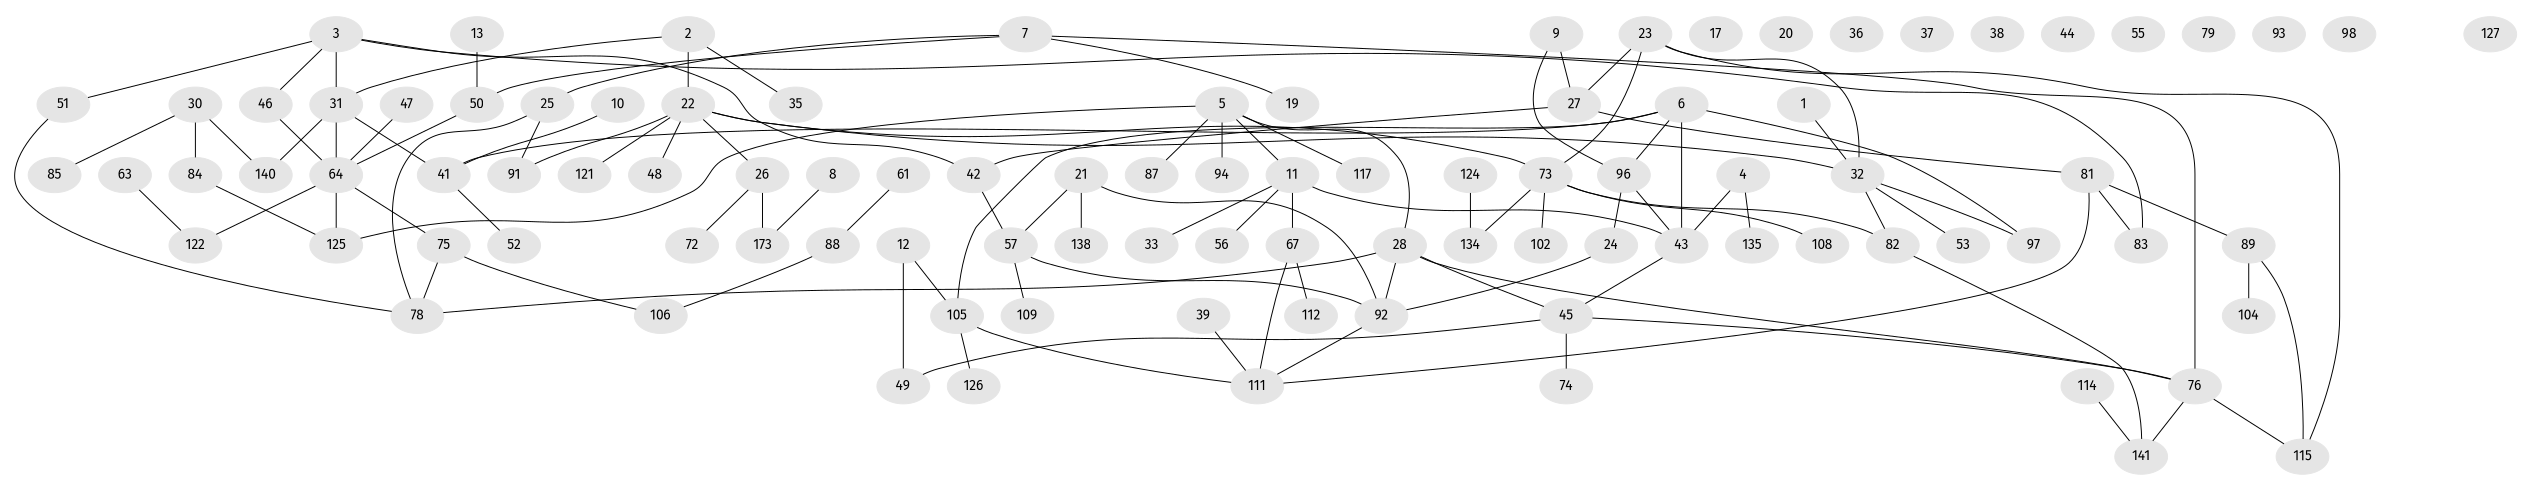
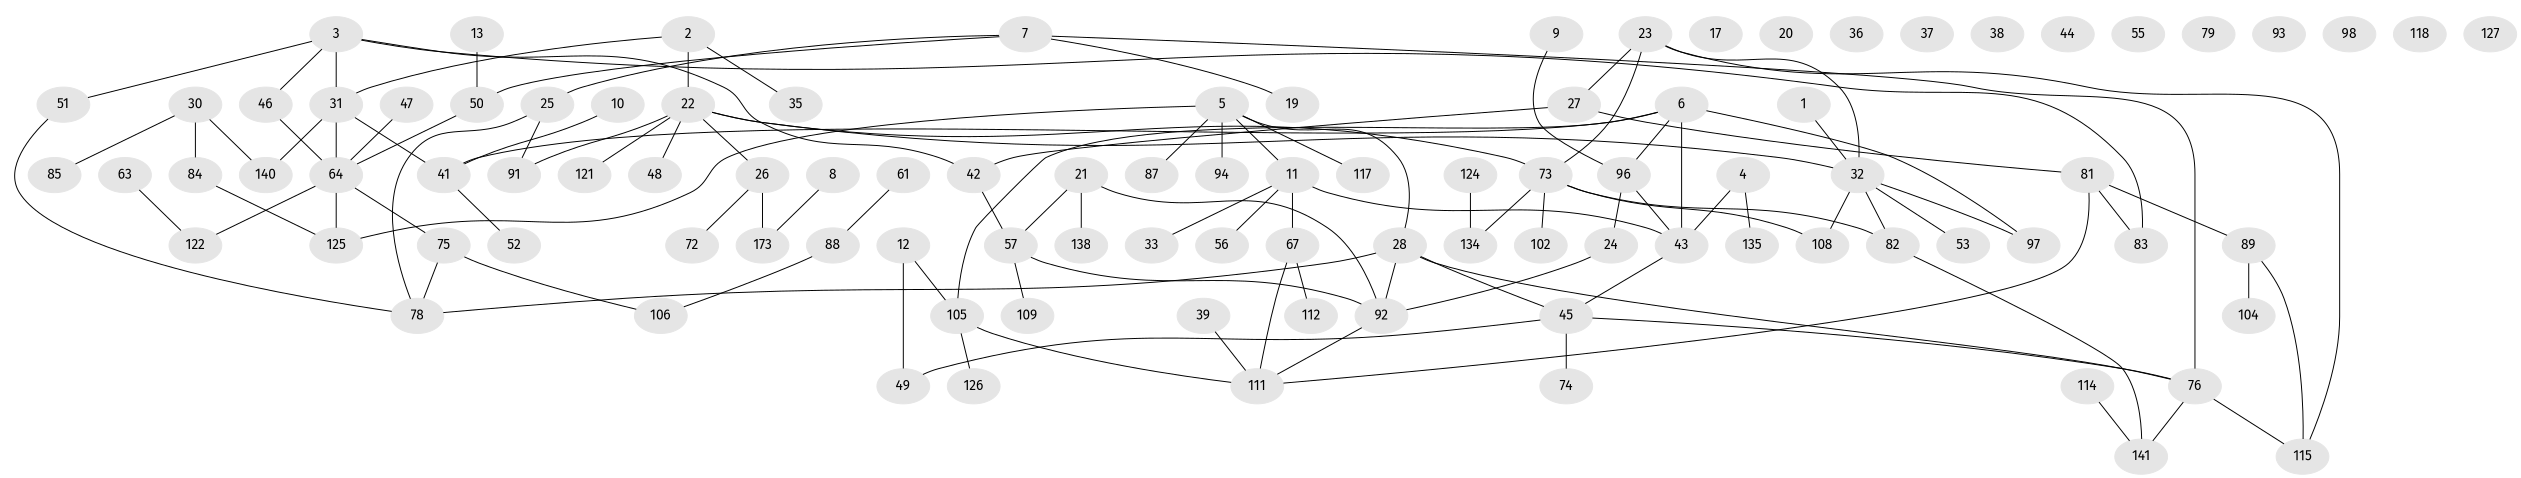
node "118": added
edge "9" -- "27": removed
edge "32" -- "108": added
